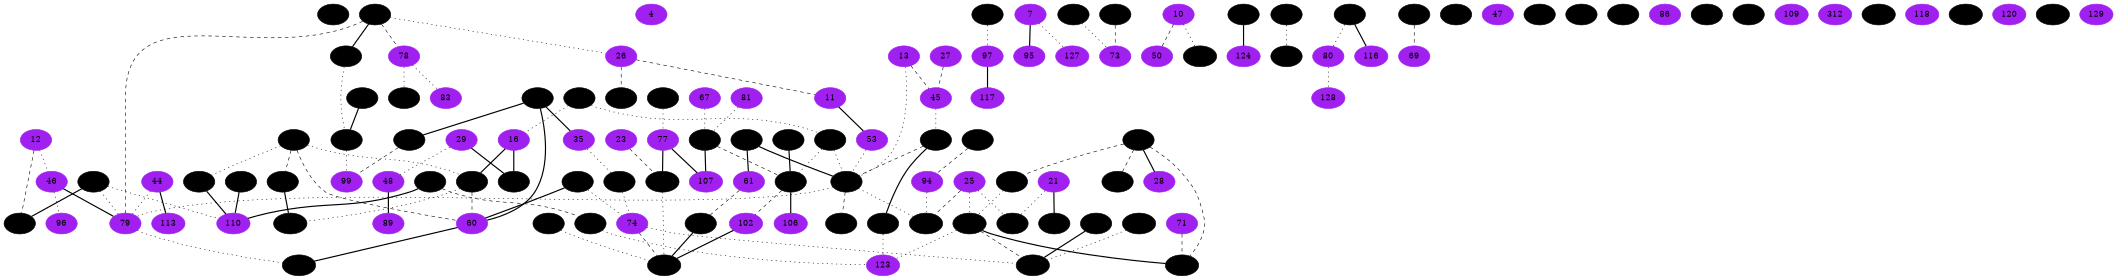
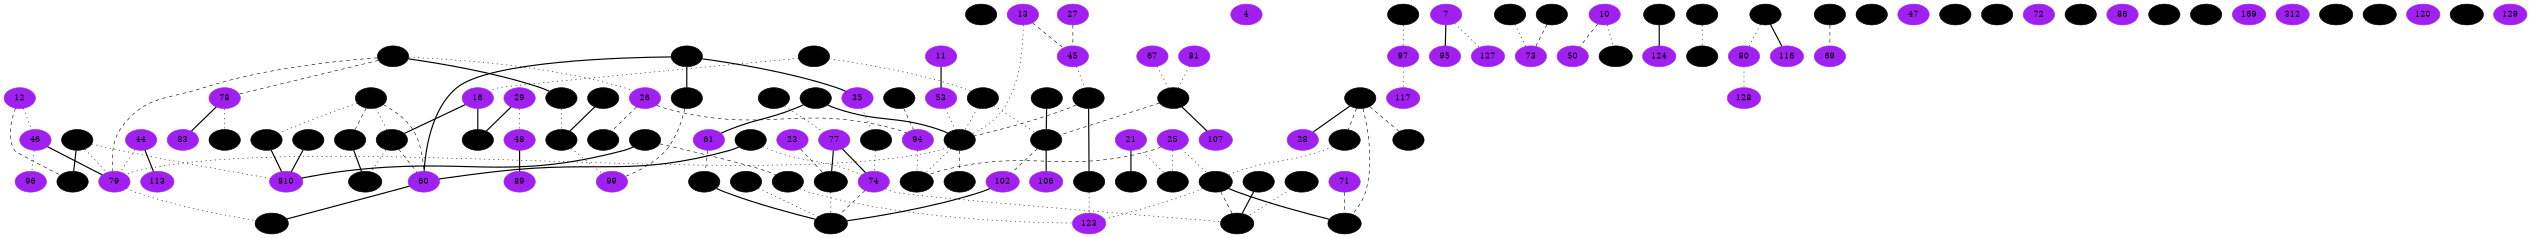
node "109": label "109" -> "169"
node "118": removed
node "72": added
edge "78" -- "83": style dotted -> bold
edge "26" -- "11": now "26" -- "94"
edge "97" -- "117": style bold -> dotted
edge "77" -- "107": now "77" -- "74"
node "110": label "110" -> "810"
